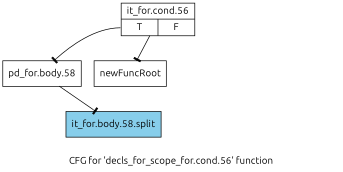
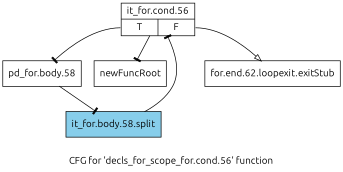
node "for.end.62.loopexit.exitStub": added
edge "it_for.body.58.split" -> "it_for.cond.56": added
